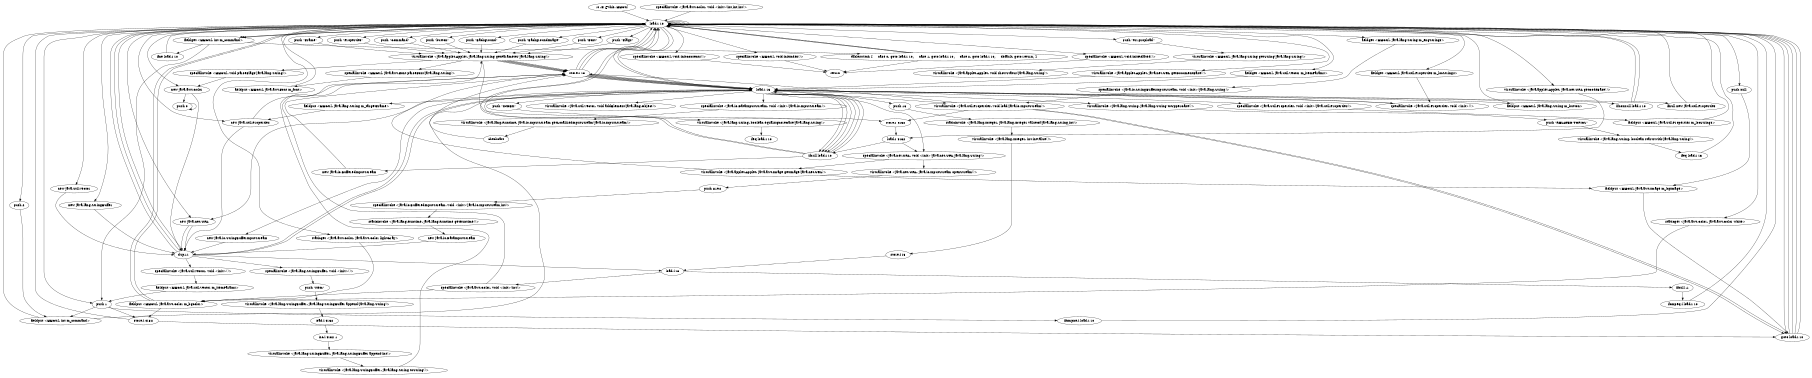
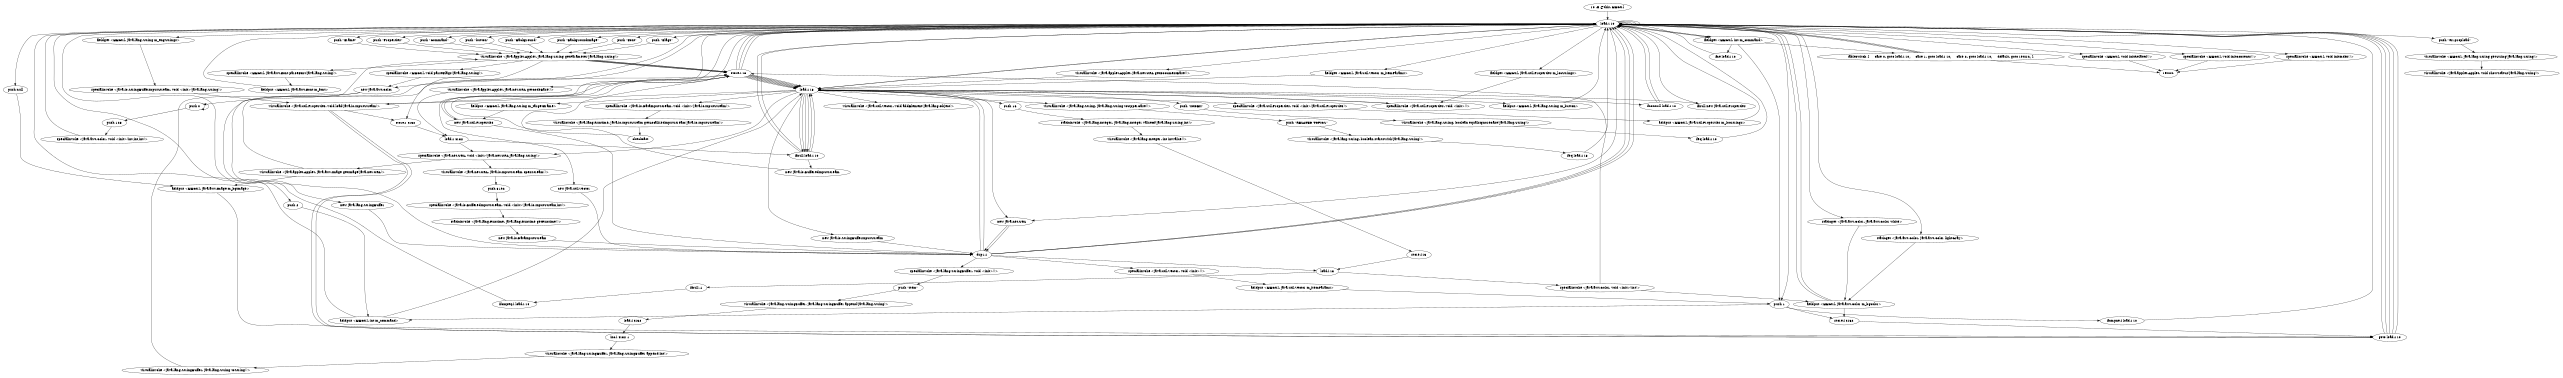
edge "store.i $r32" -> "load.r r0": now "ifeq load.r r0" -> "load.r r0"
node "push 128": added
